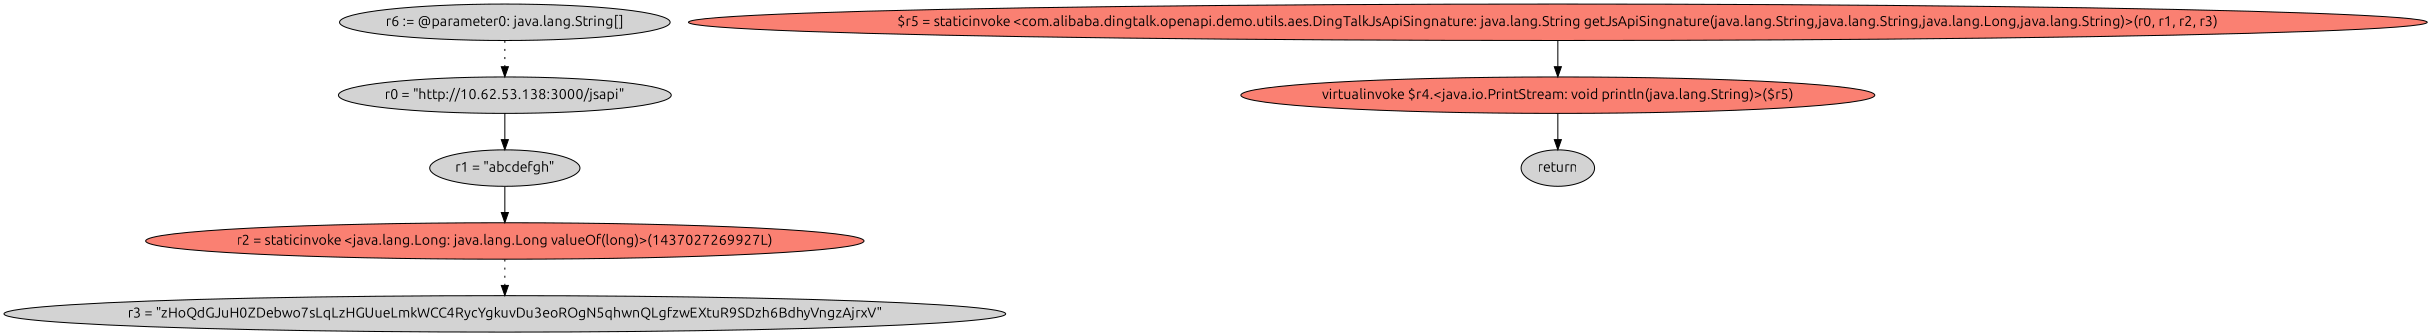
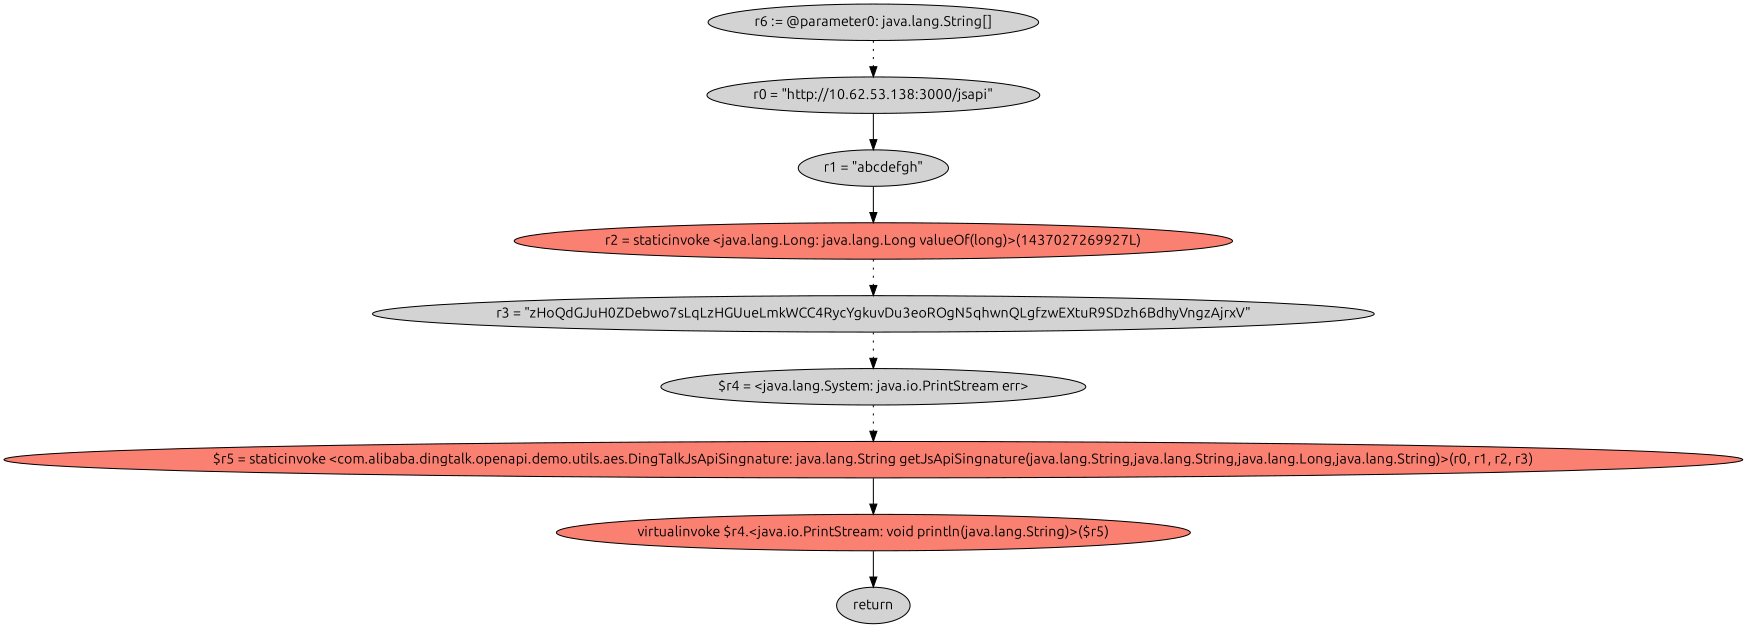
node "$r4 = <java.lang.System: java.io.PrintStream err>": added
